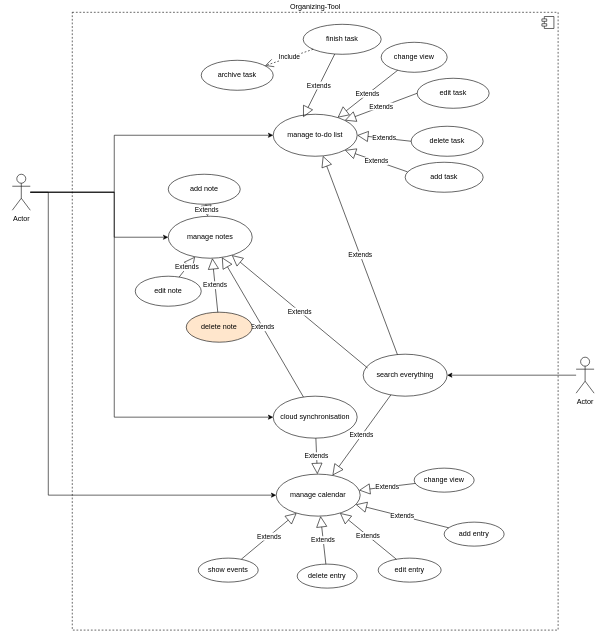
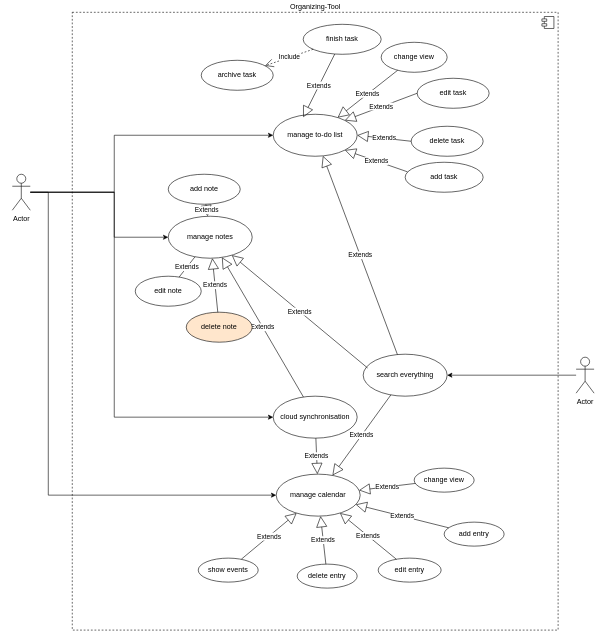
edge "edit note" -> "manage notes": arrowhead block -> none
